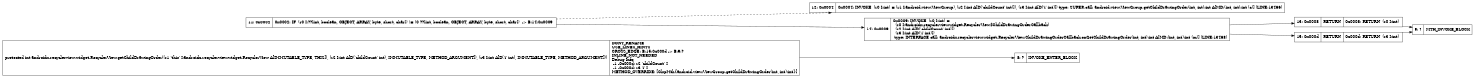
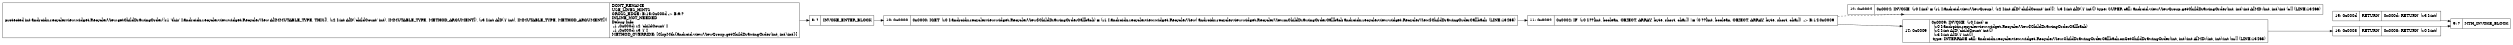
node "10: 0x0000": added
edge "14: 0x0009" -> "15: 0x000d": removed
